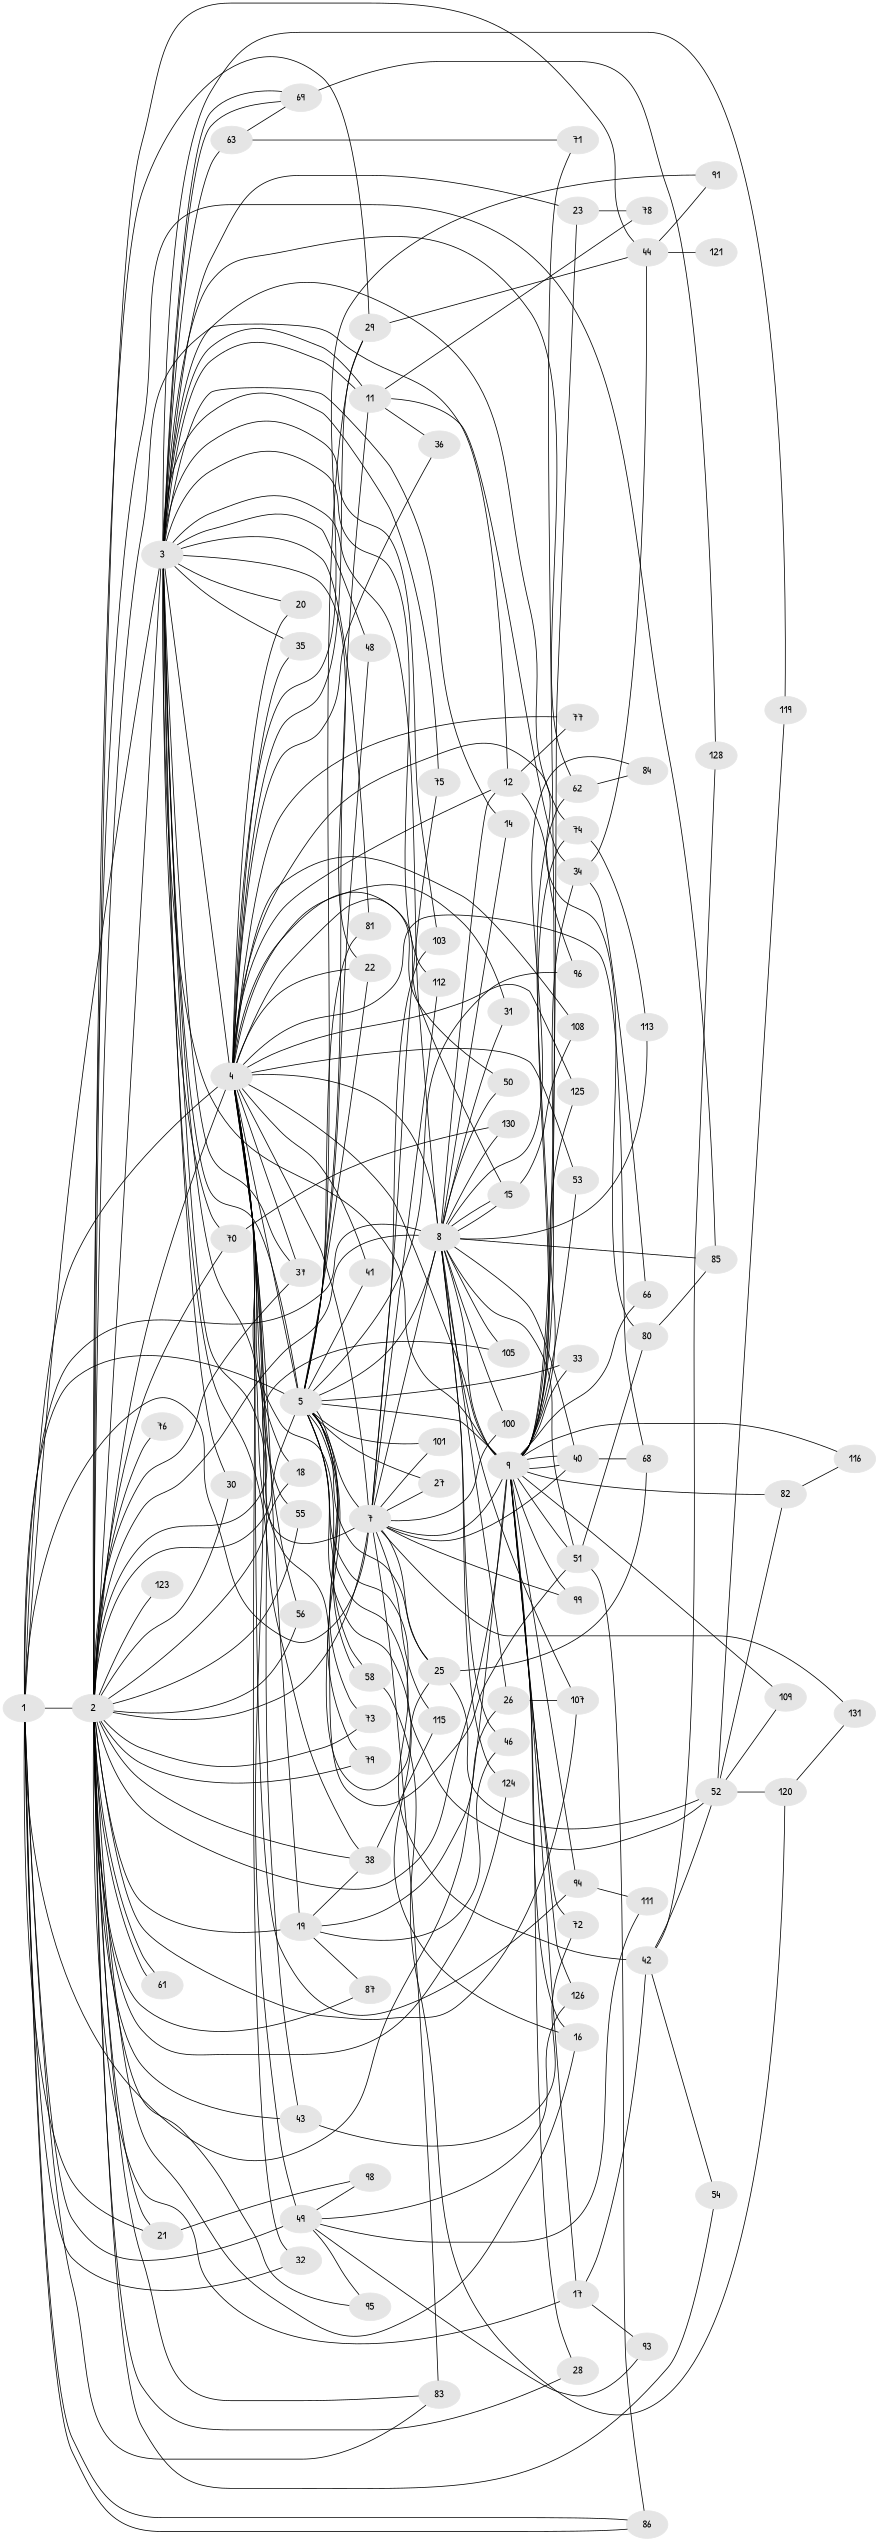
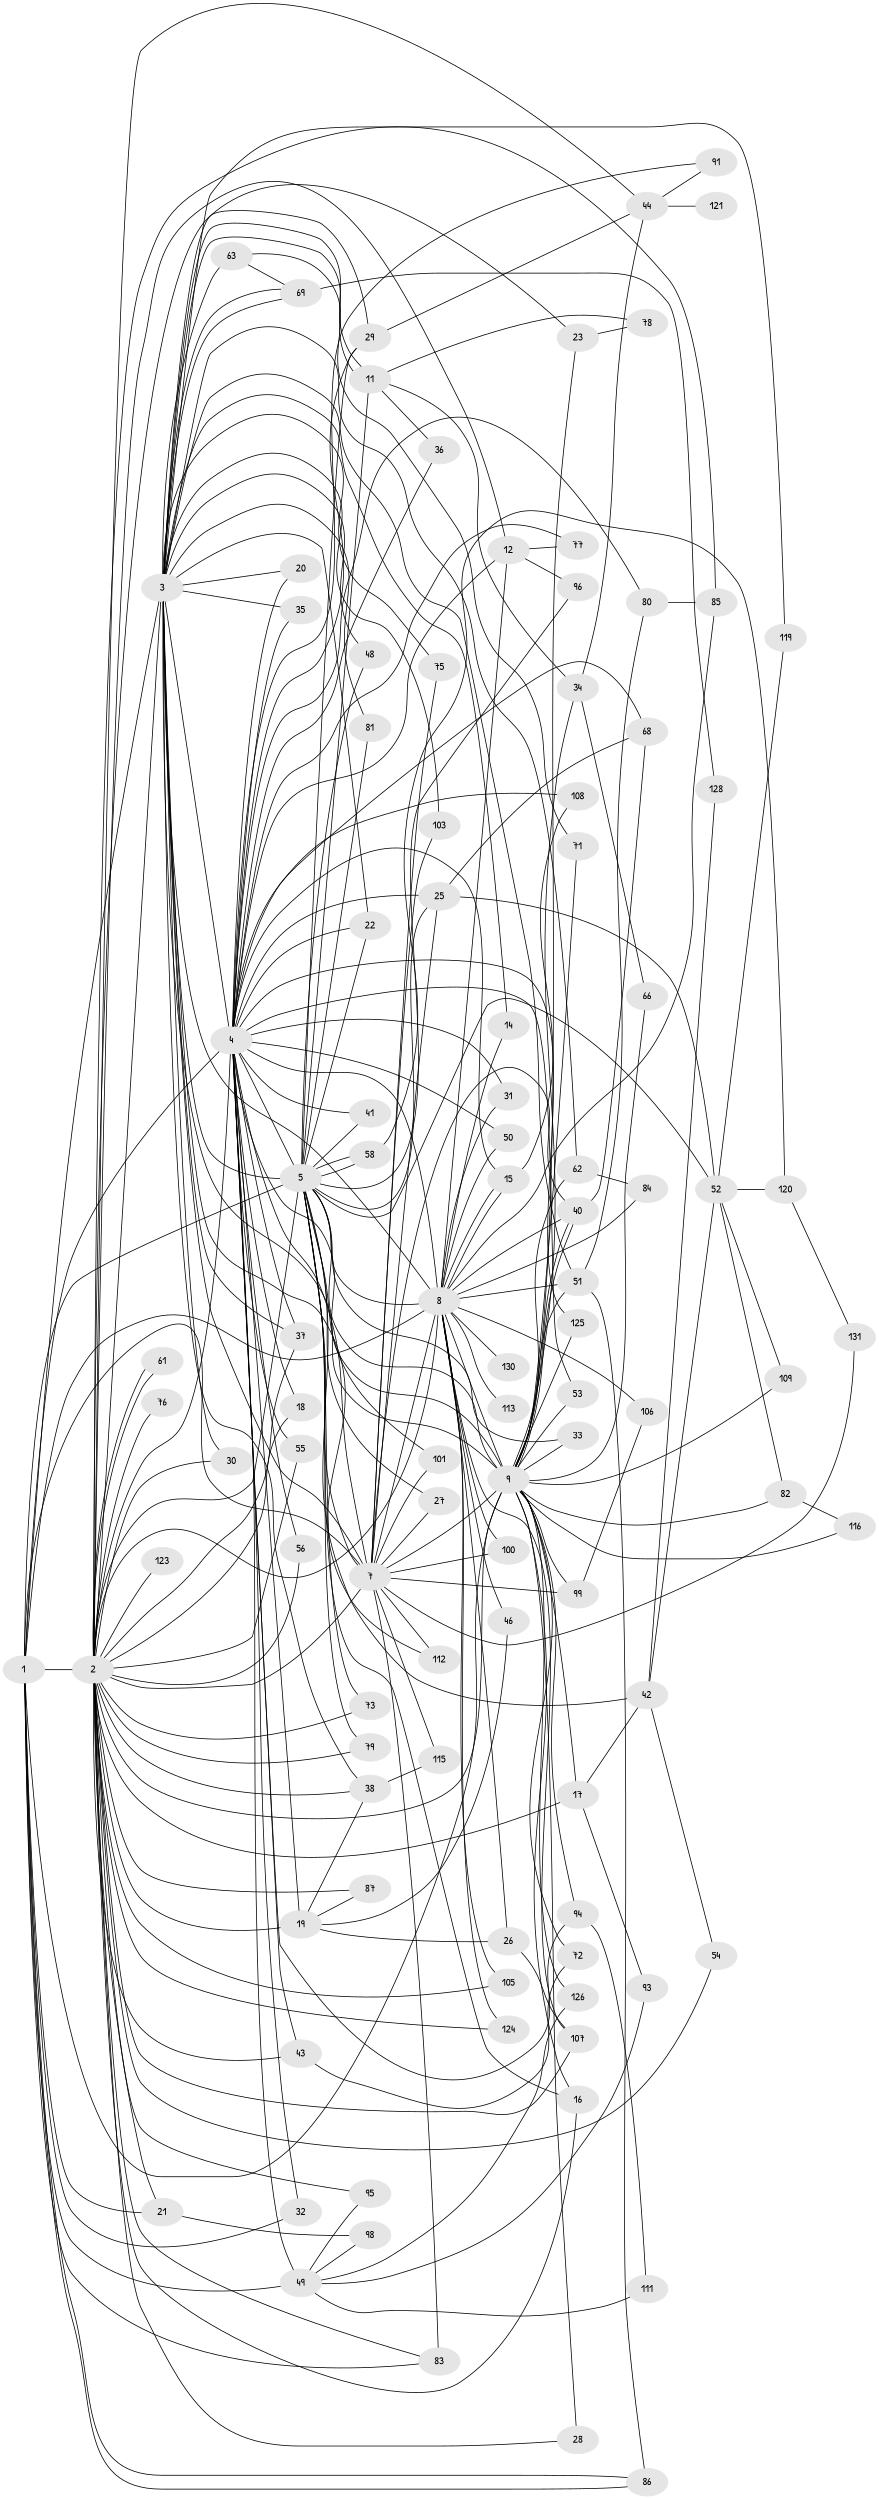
node "74": removed
node "70": removed
node "106": added
